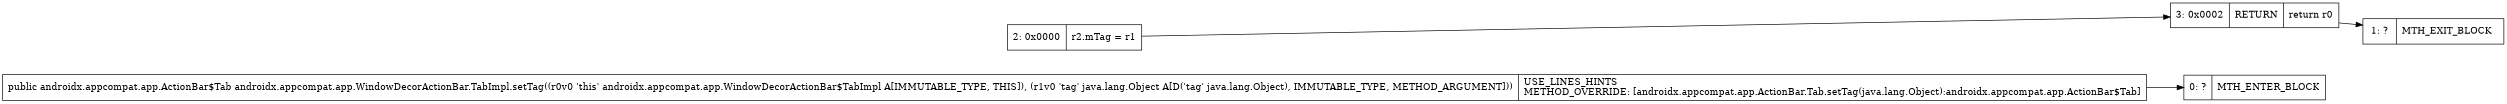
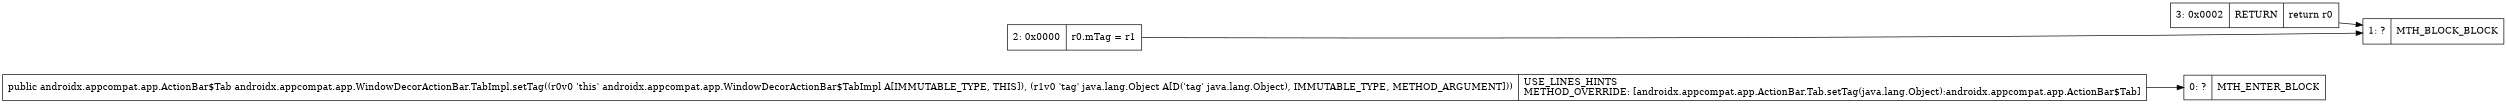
edge "2: 0x0000" -> "3: 0x0002": now "2: 0x0000" -> "1: ?"
node "1: ?": text "MTH_EXIT_BLOCK" -> "MTH_BLOCK_BLOCK"
node "2: 0x0000": text "r2.mTag = r1" -> "r0.mTag = r1"
